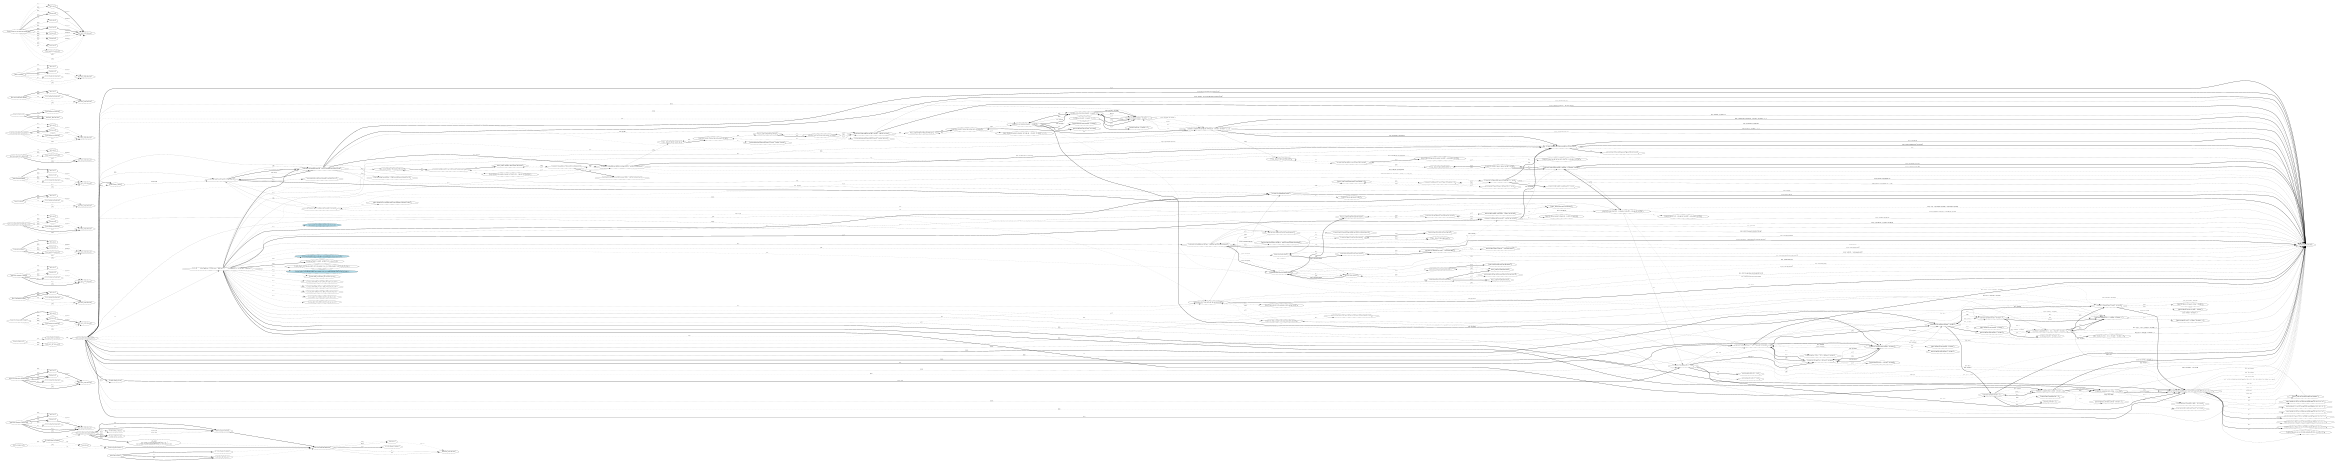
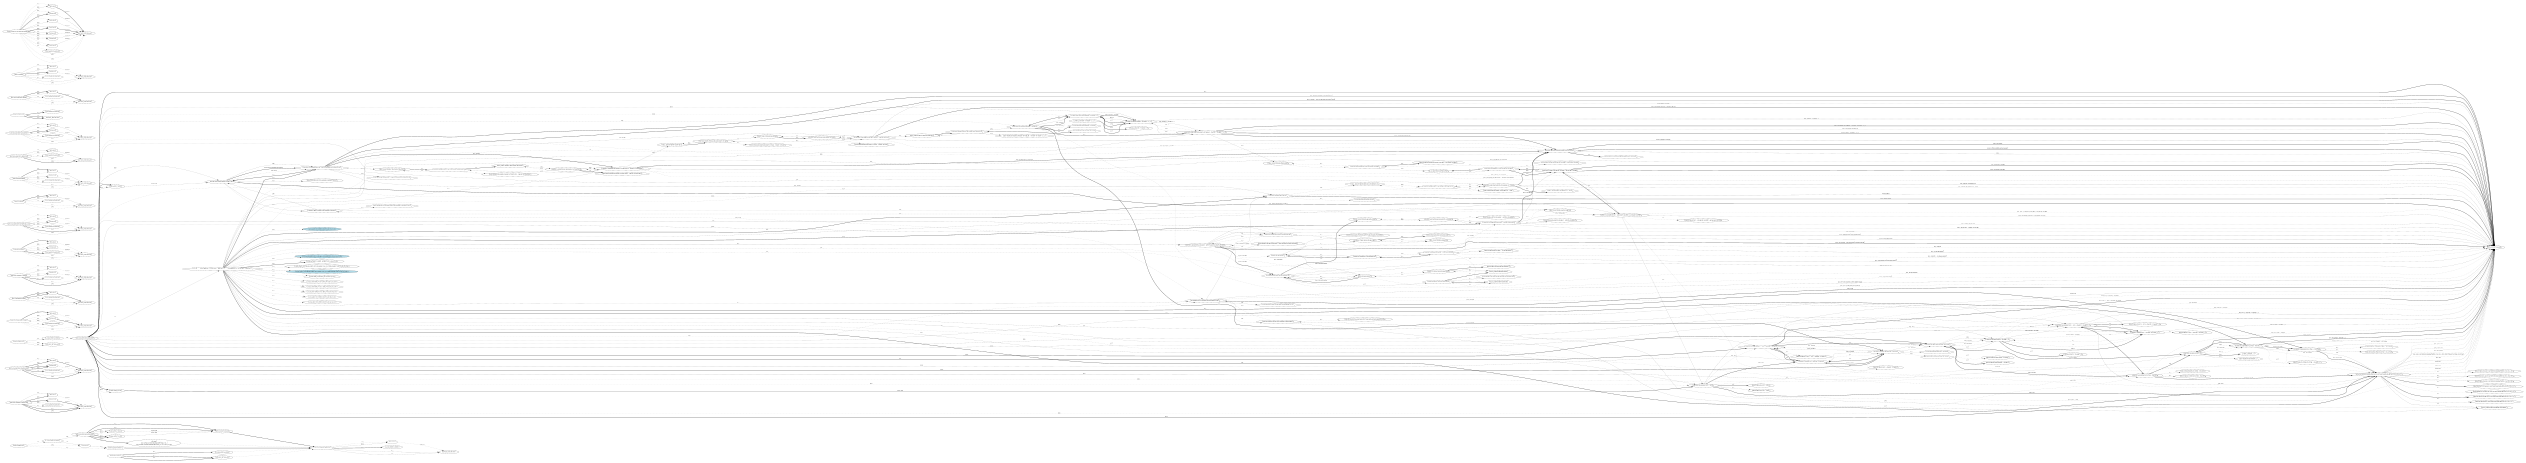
edge "(<operator>.assignment,srcYStride = mWidth)" -> "(<operator>.division,mWidth / 2)": added, label "CFG:"
